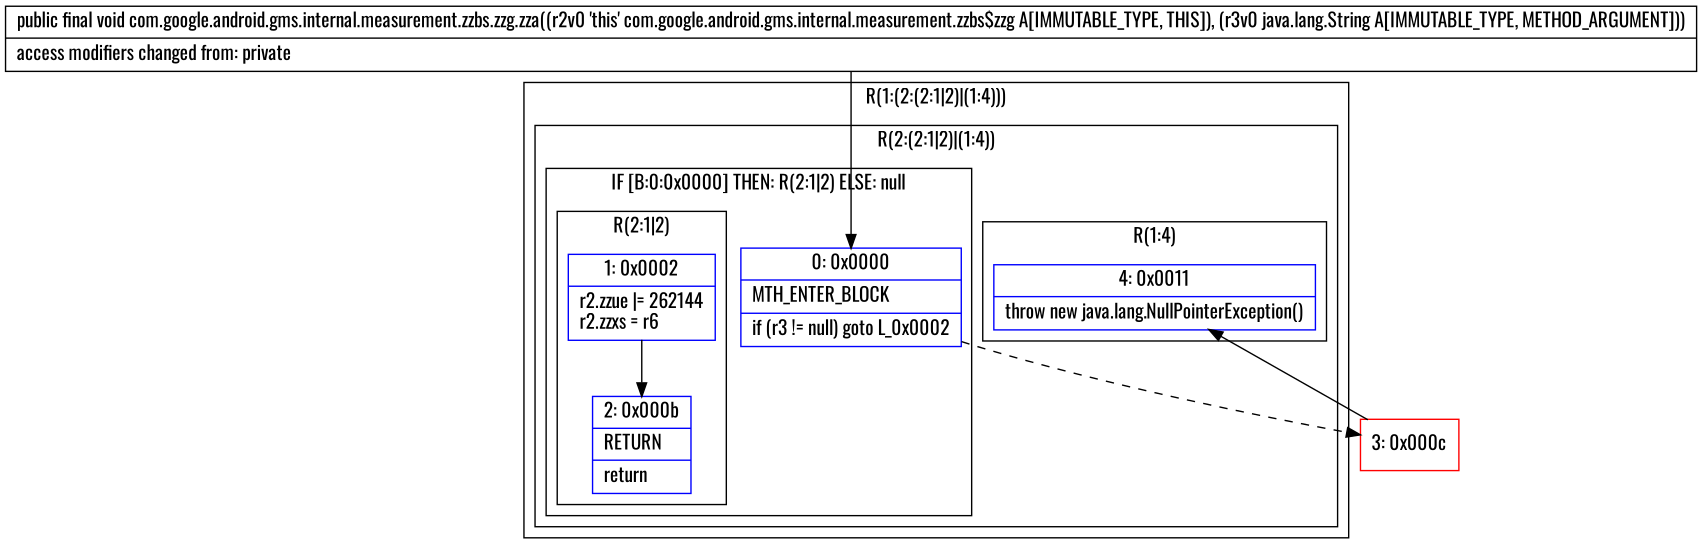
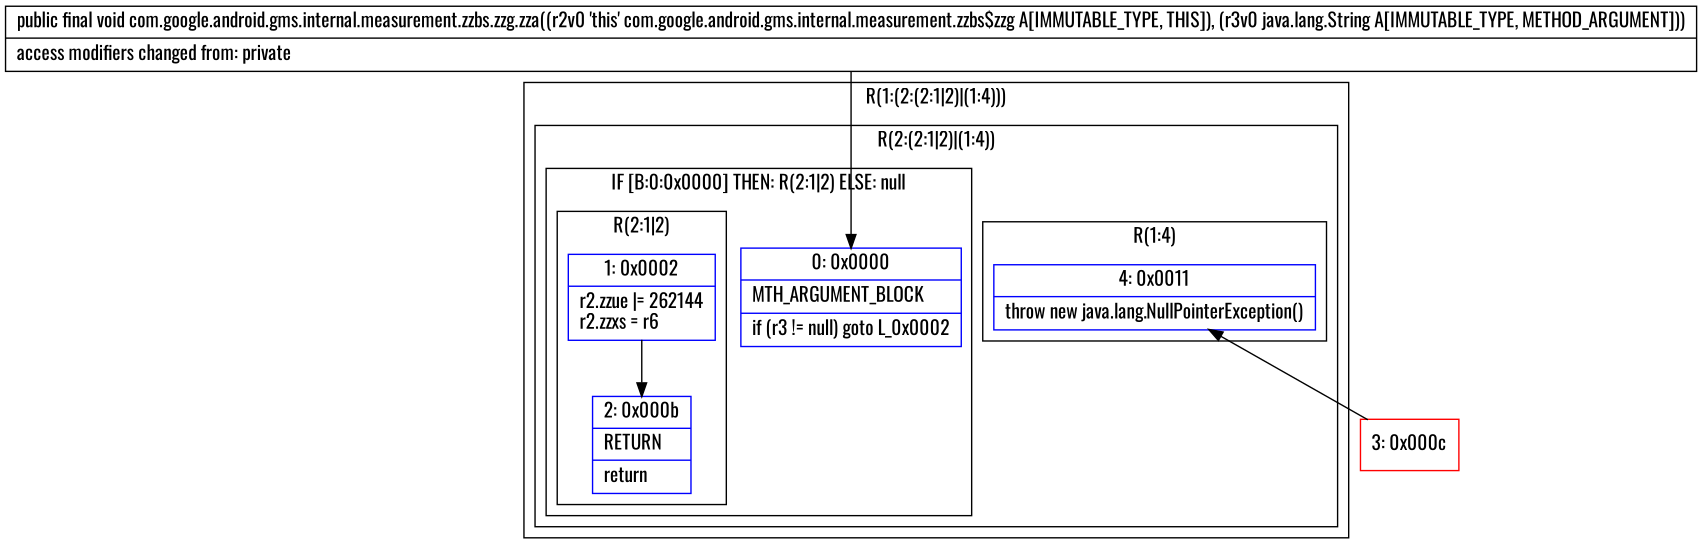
node "0: 0x0000": text "MTH_ENTER_BLOCK" -> "MTH_ARGUMENT_BLOCK"
edge "0: 0x0000" -> "3: 0x000c": removed
